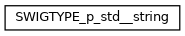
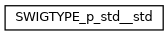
node "SWIGTYPE_p_std__string": label "SWIGTYPE_p_std__string" -> "SWIGTYPE_p_std__std"
